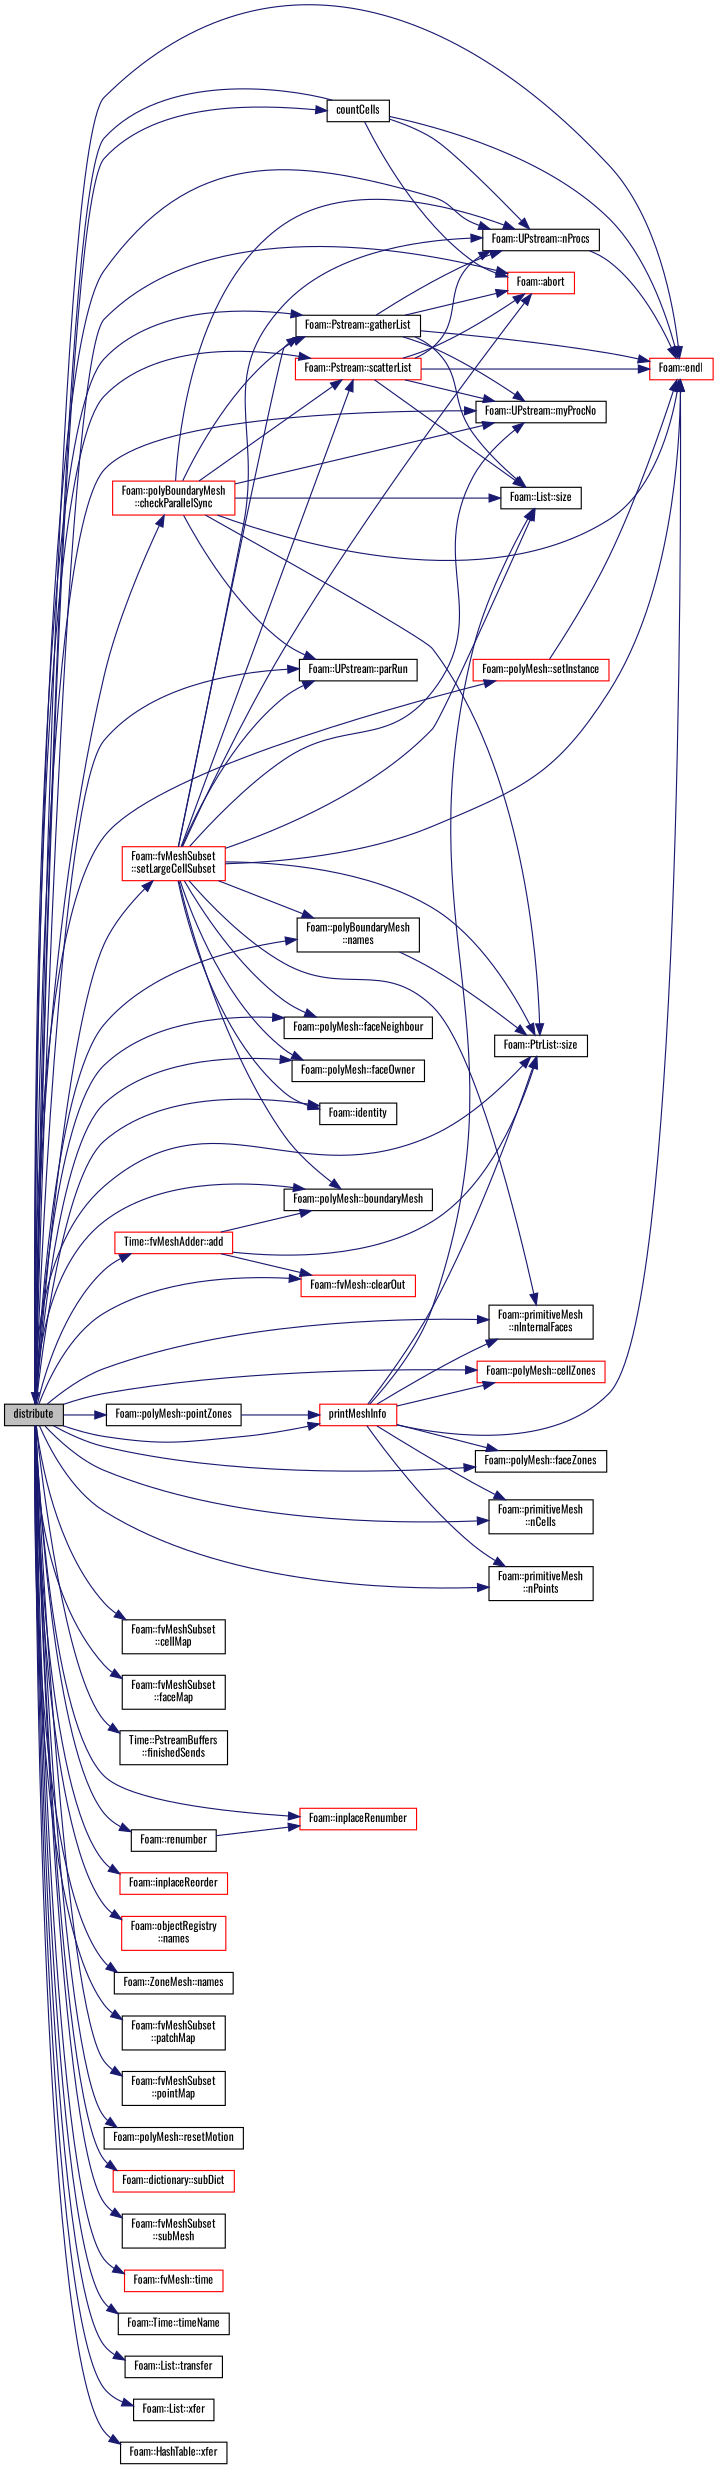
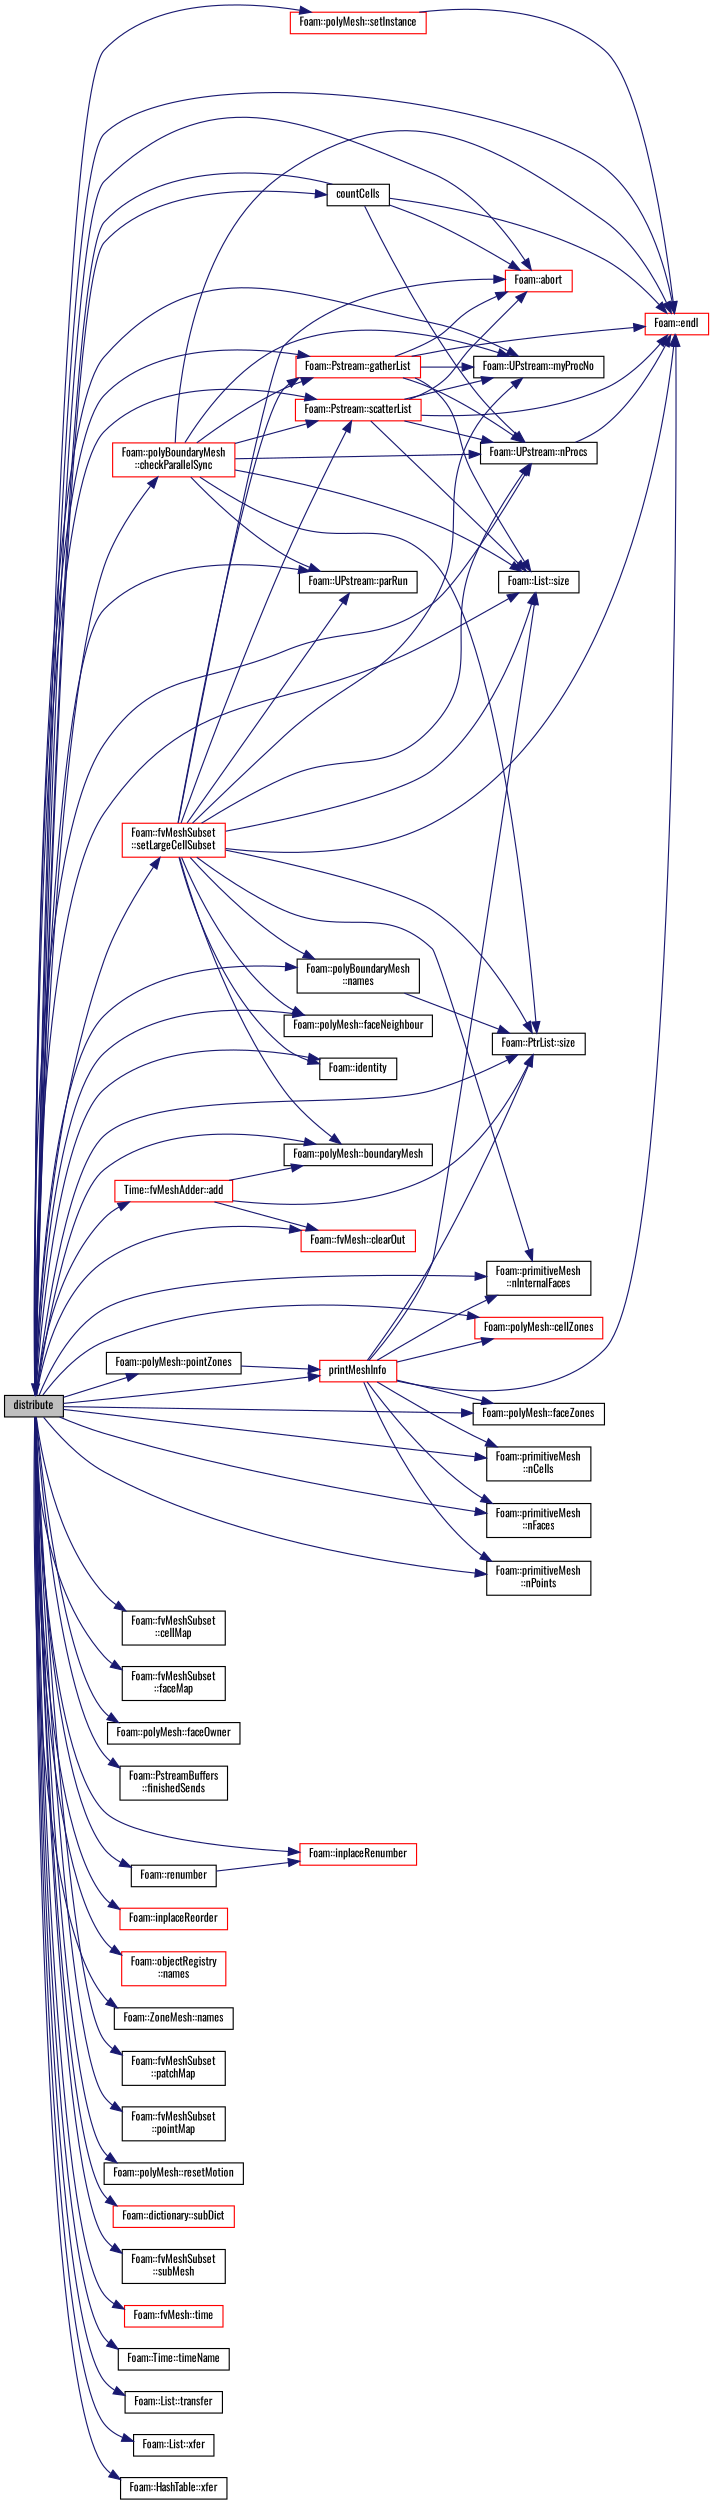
node "Foam::Pstream::gatherList": color black -> red
edge "distribute" -> "Foam::List::size": added
edge "Foam::fvMeshSubset ::setLargeCellSubset" -> "Foam::polyMesh::faceOwner": removed
node "Foam::primitiveMesh ::nFaces": added
node "Time::PstreamBuffers ::finishedSends": label "Time::PstreamBuffers ::finishedSends" -> "Foam::PstreamBuffers ::finishedSends"
